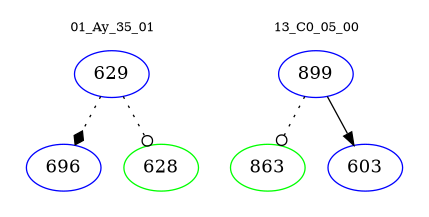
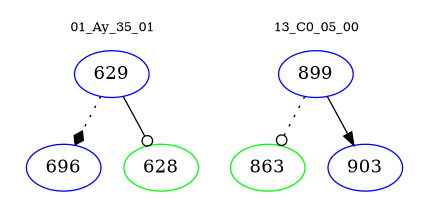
edge "629" -> "628": style dotted -> solid
node "603": label "603" -> "903"
